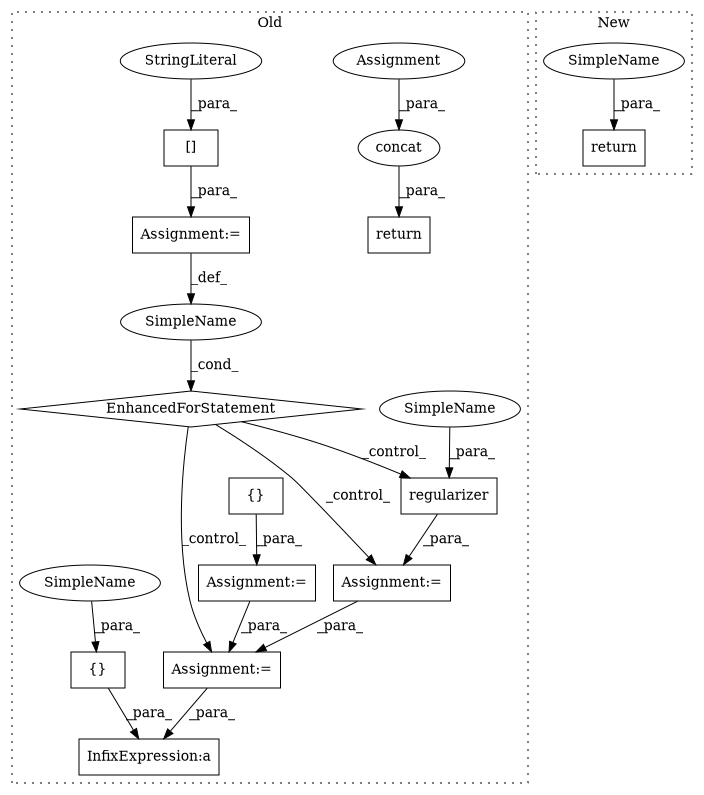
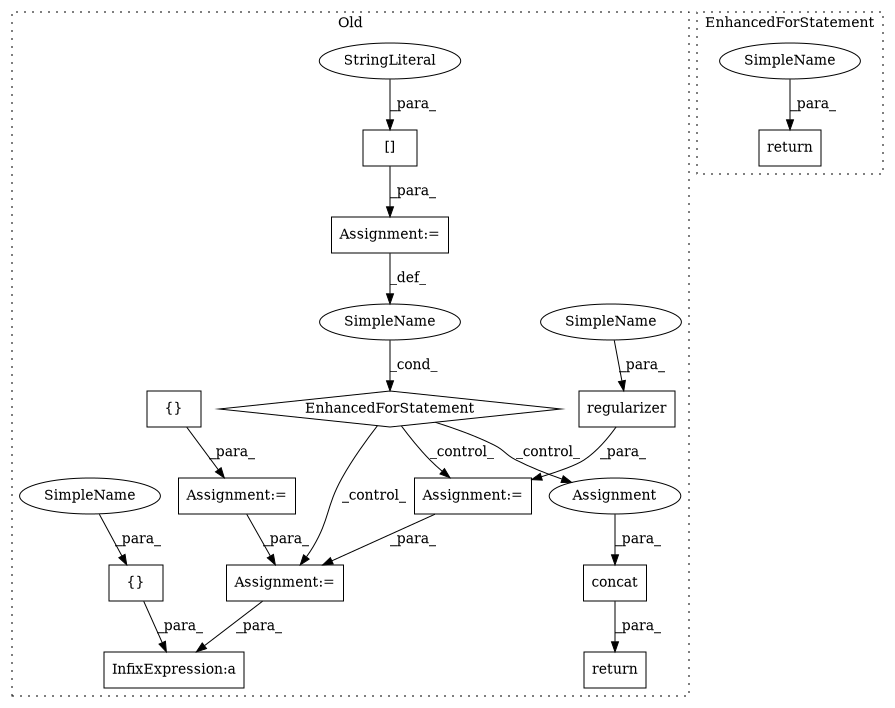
cluster "New": label "New" -> "EnhancedForStatement"
node "concat": shape ellipse -> box
edge "EnhancedForStatement" -> "regularizer": now "EnhancedForStatement" -> "Assignment"
